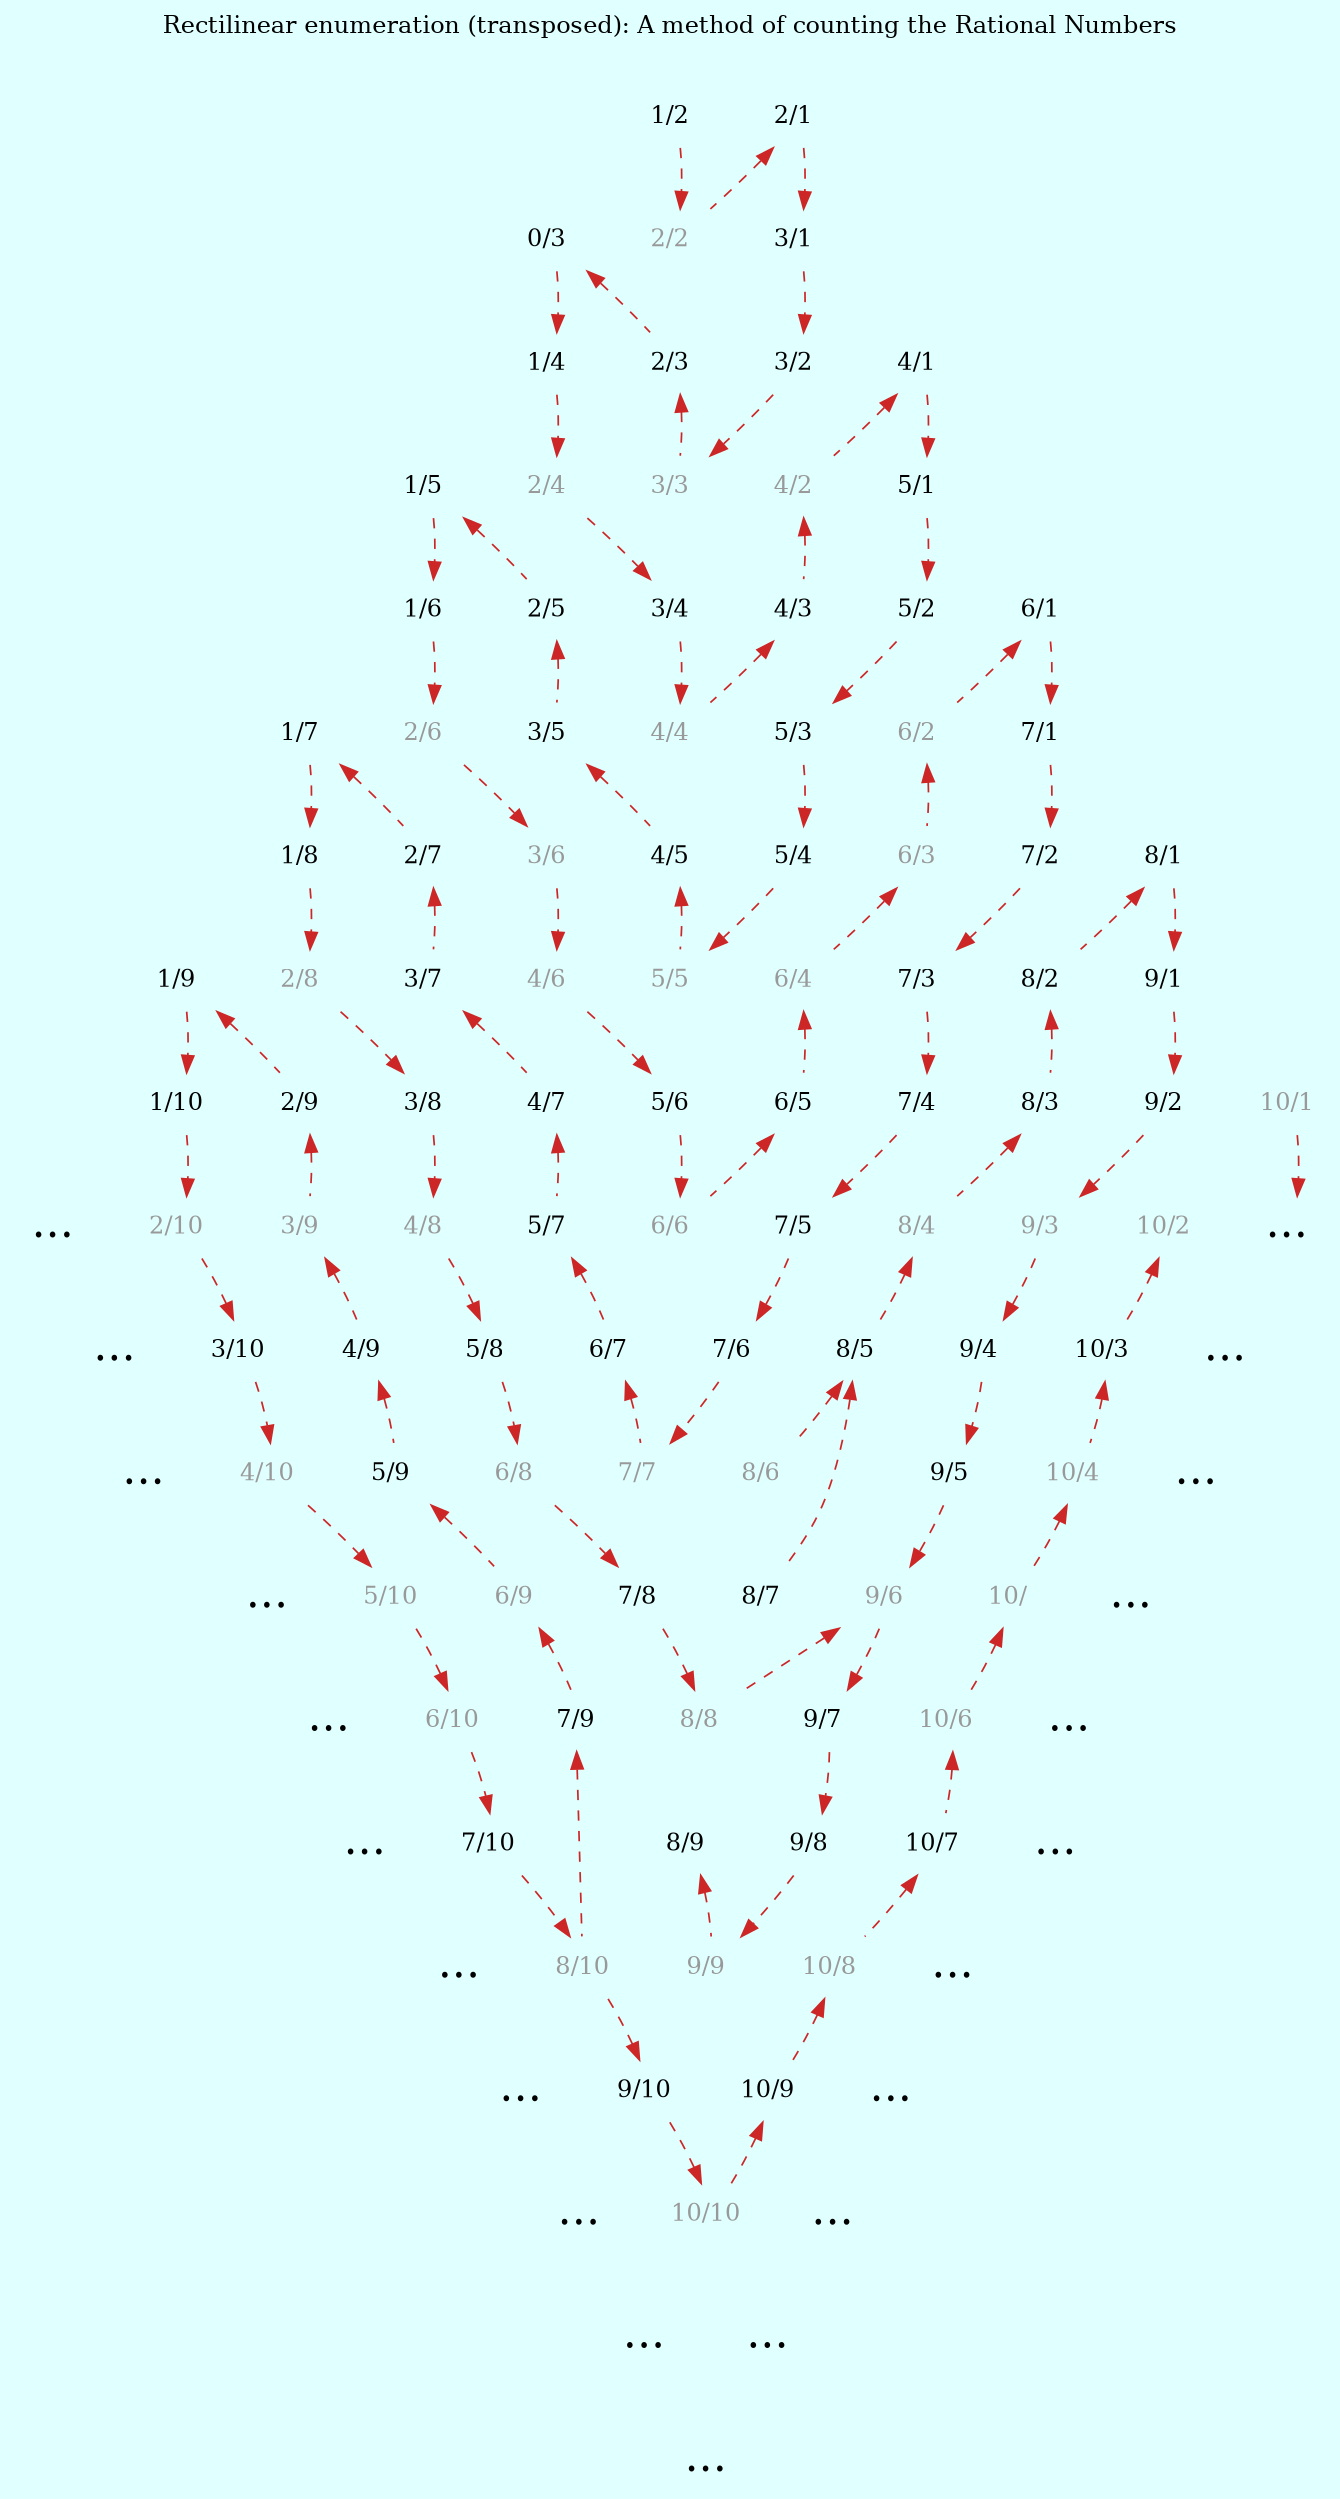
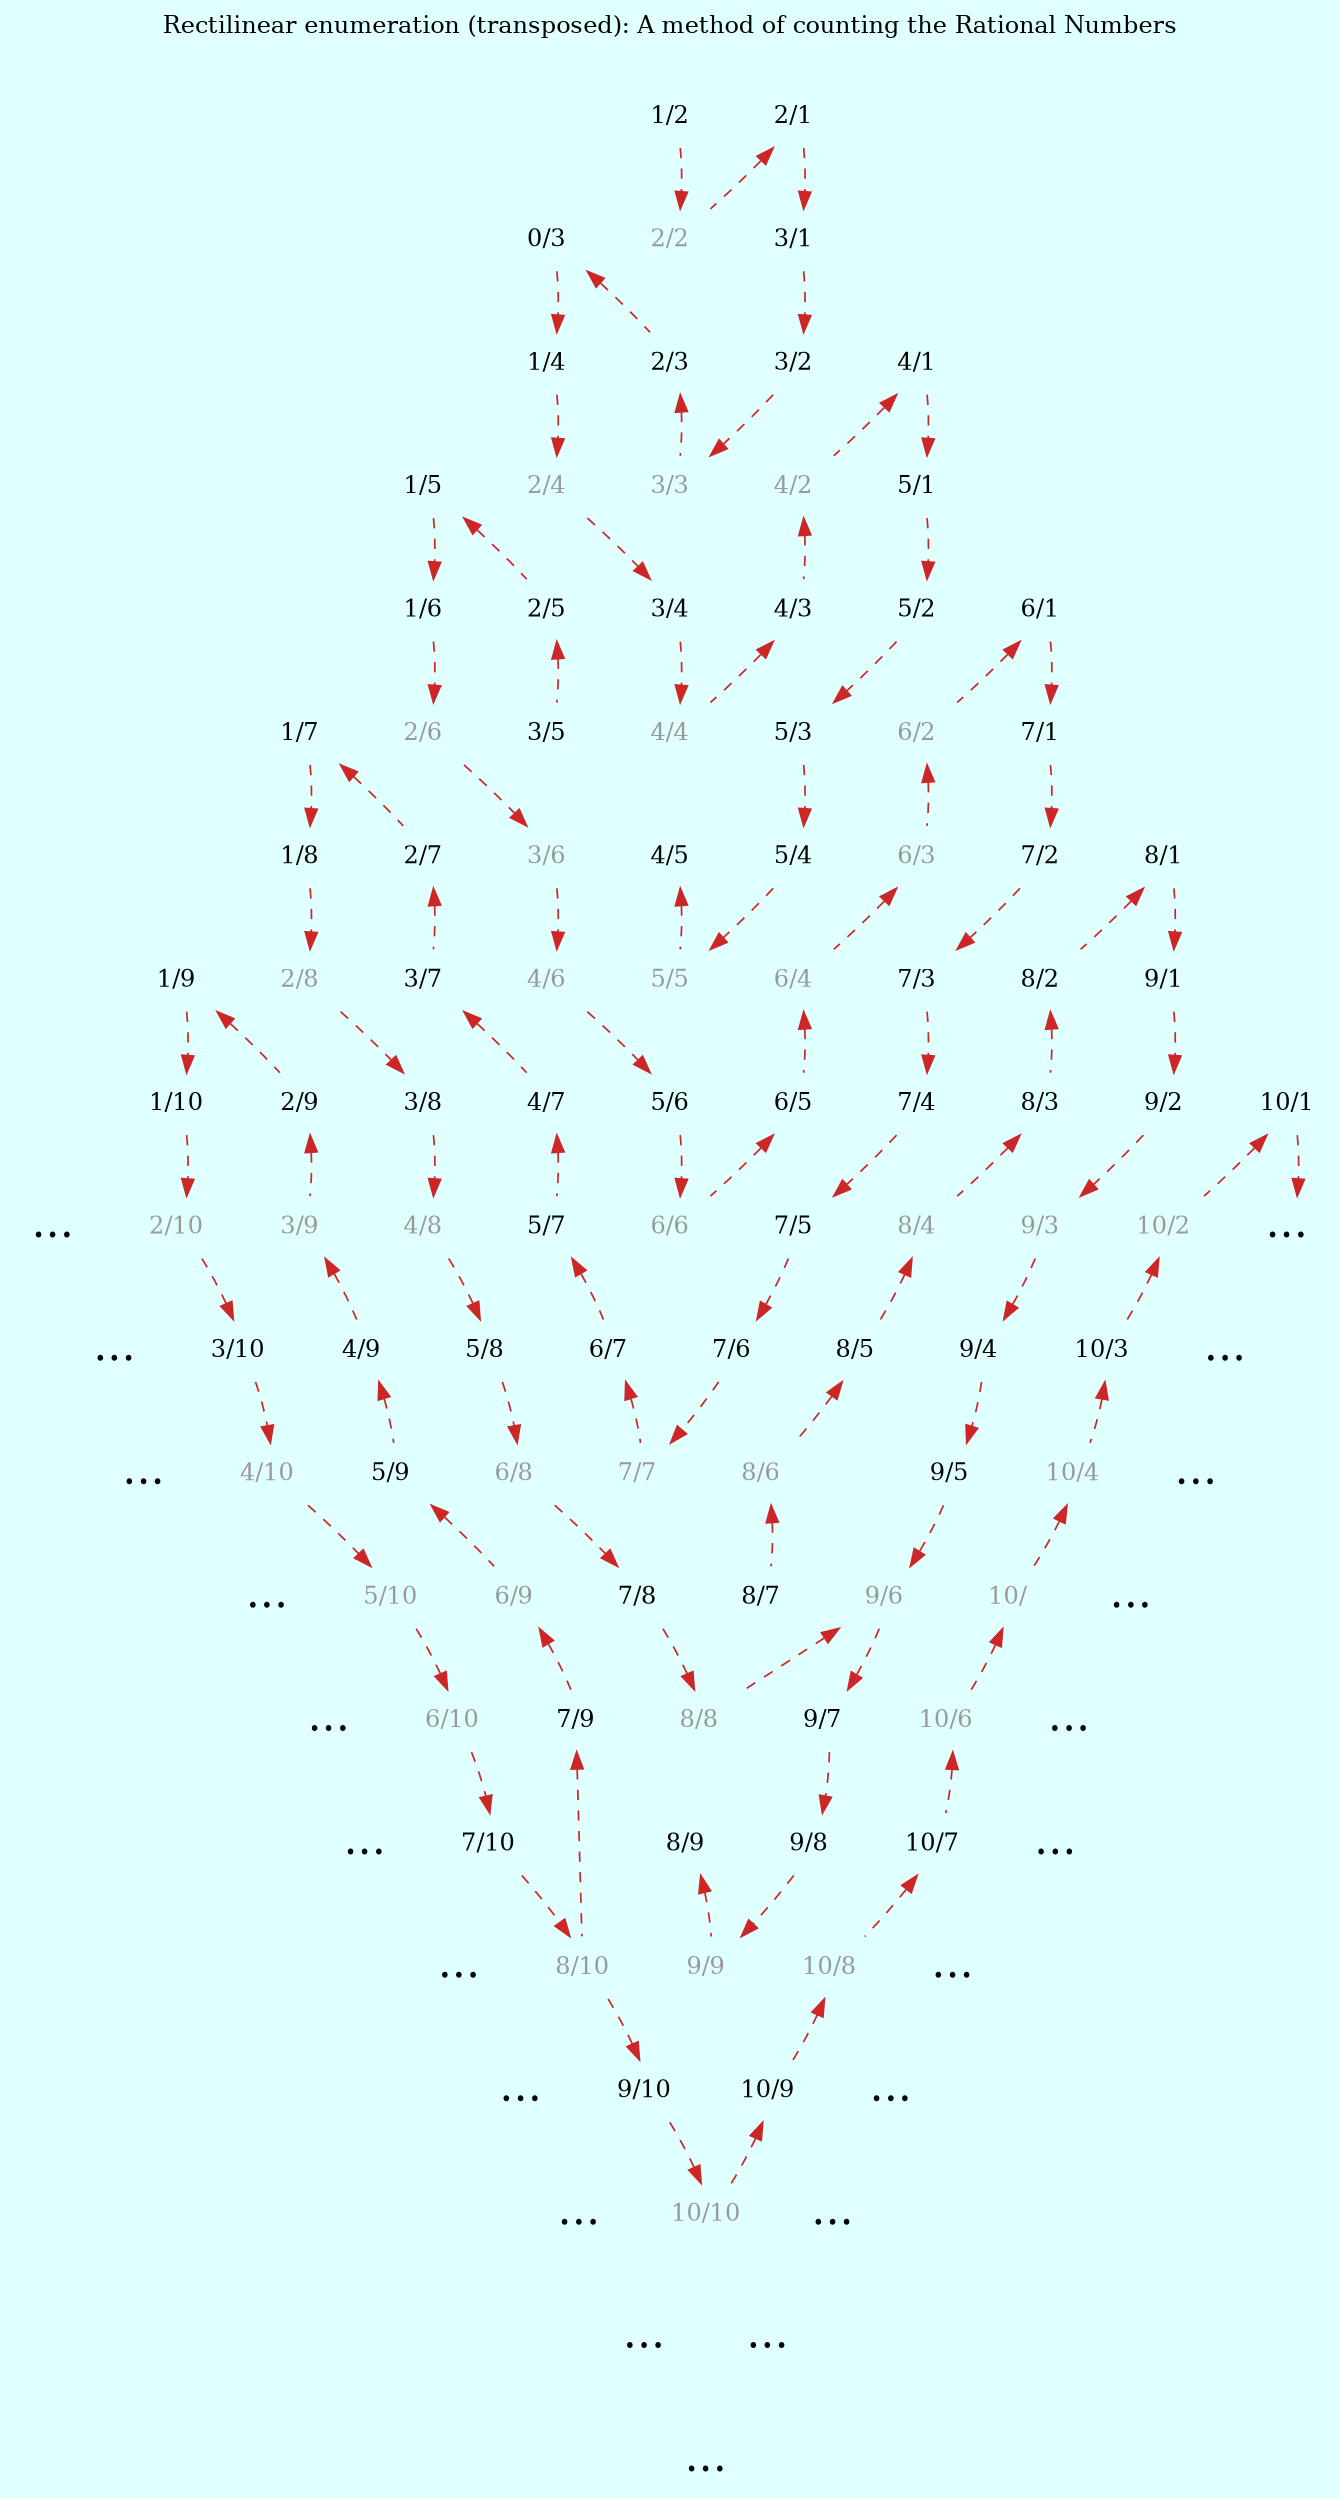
edge "4/5" -> "3/5": removed
node "10/1": fontcolor gray60 -> black
edge "10/2" -> "10/1": added
edge "8/7" -> "8/5": now "8/7" -> "8/6"
